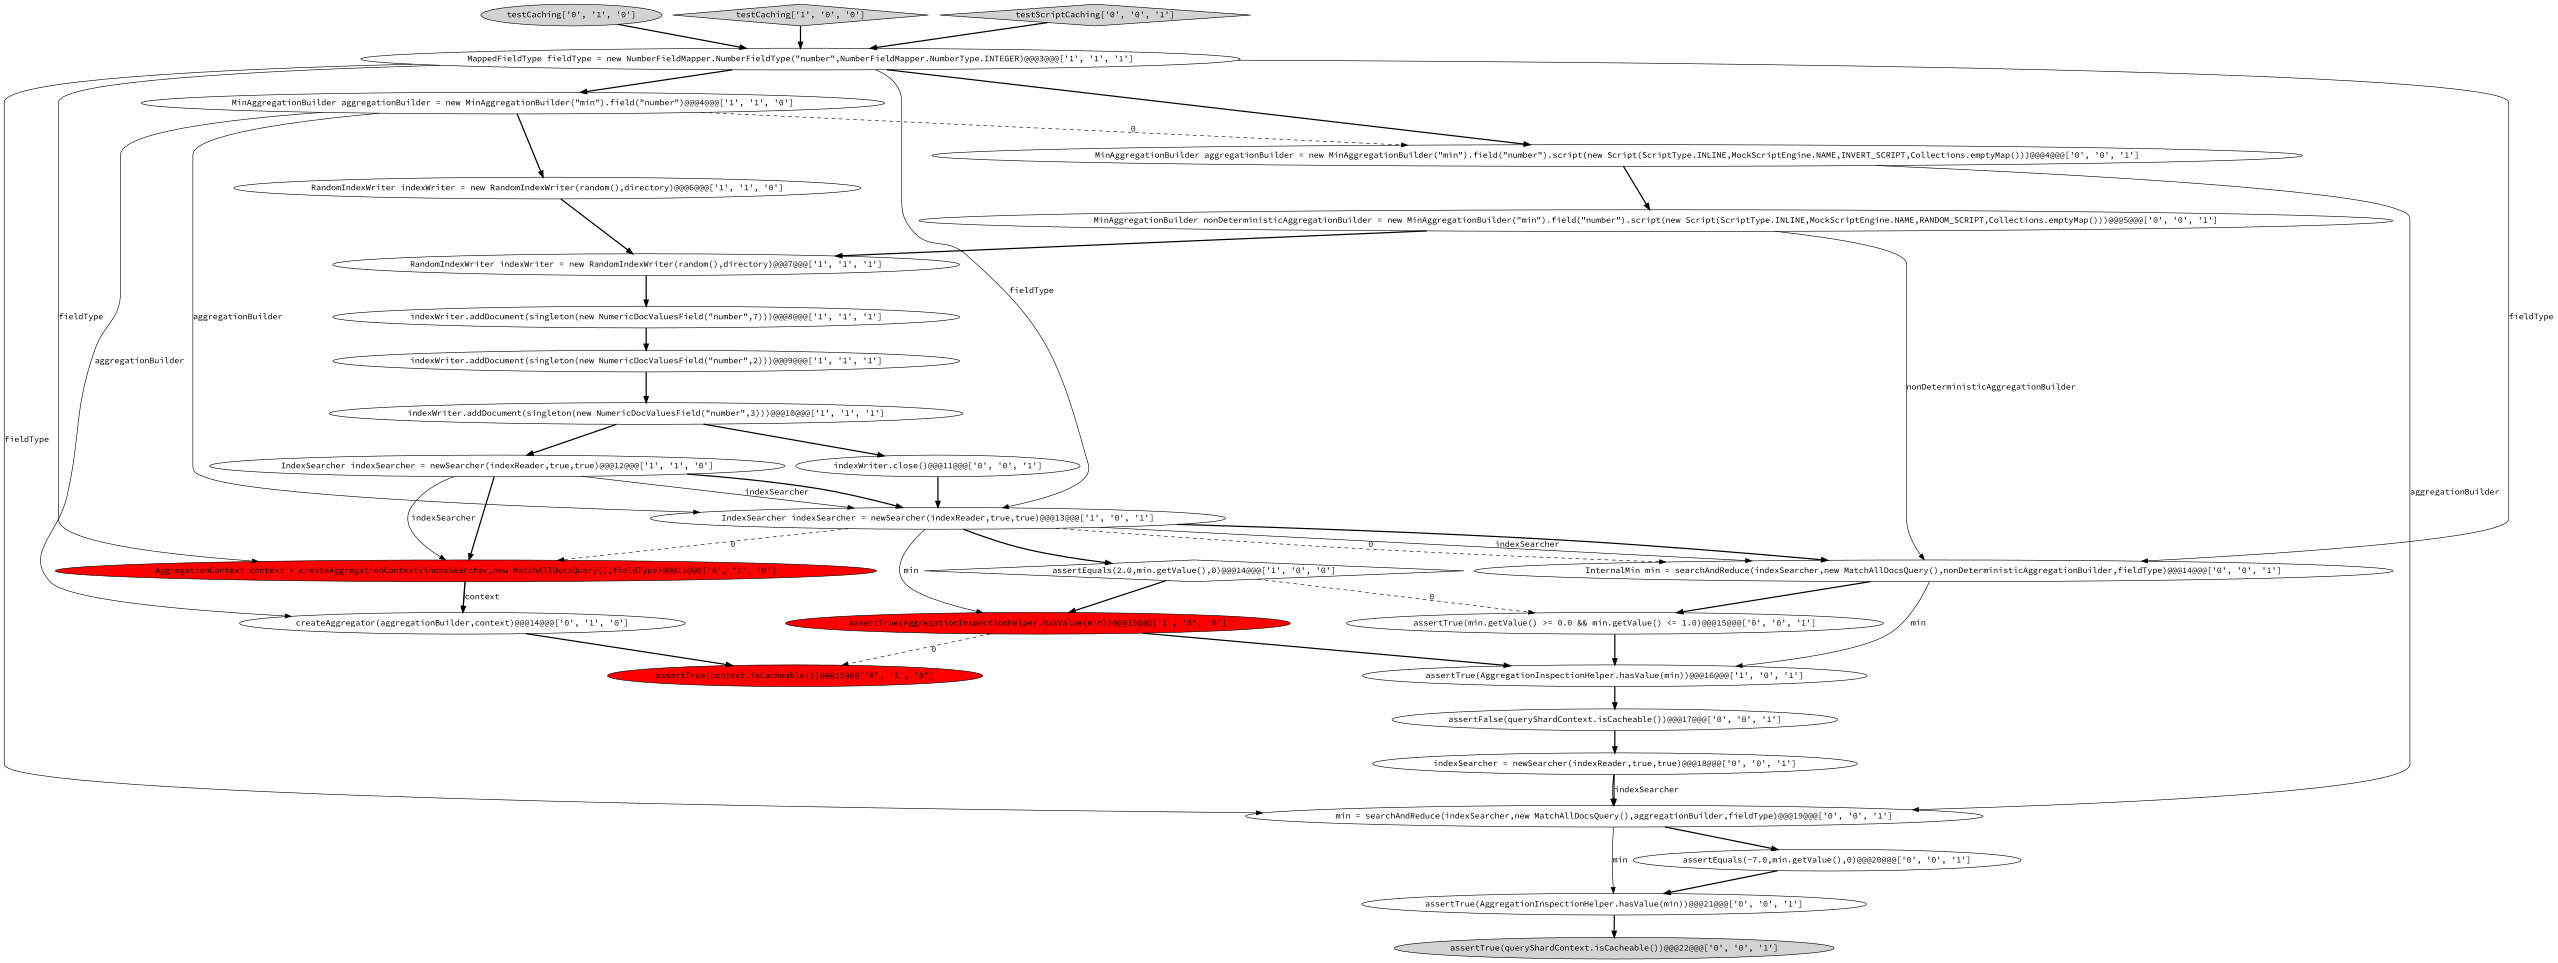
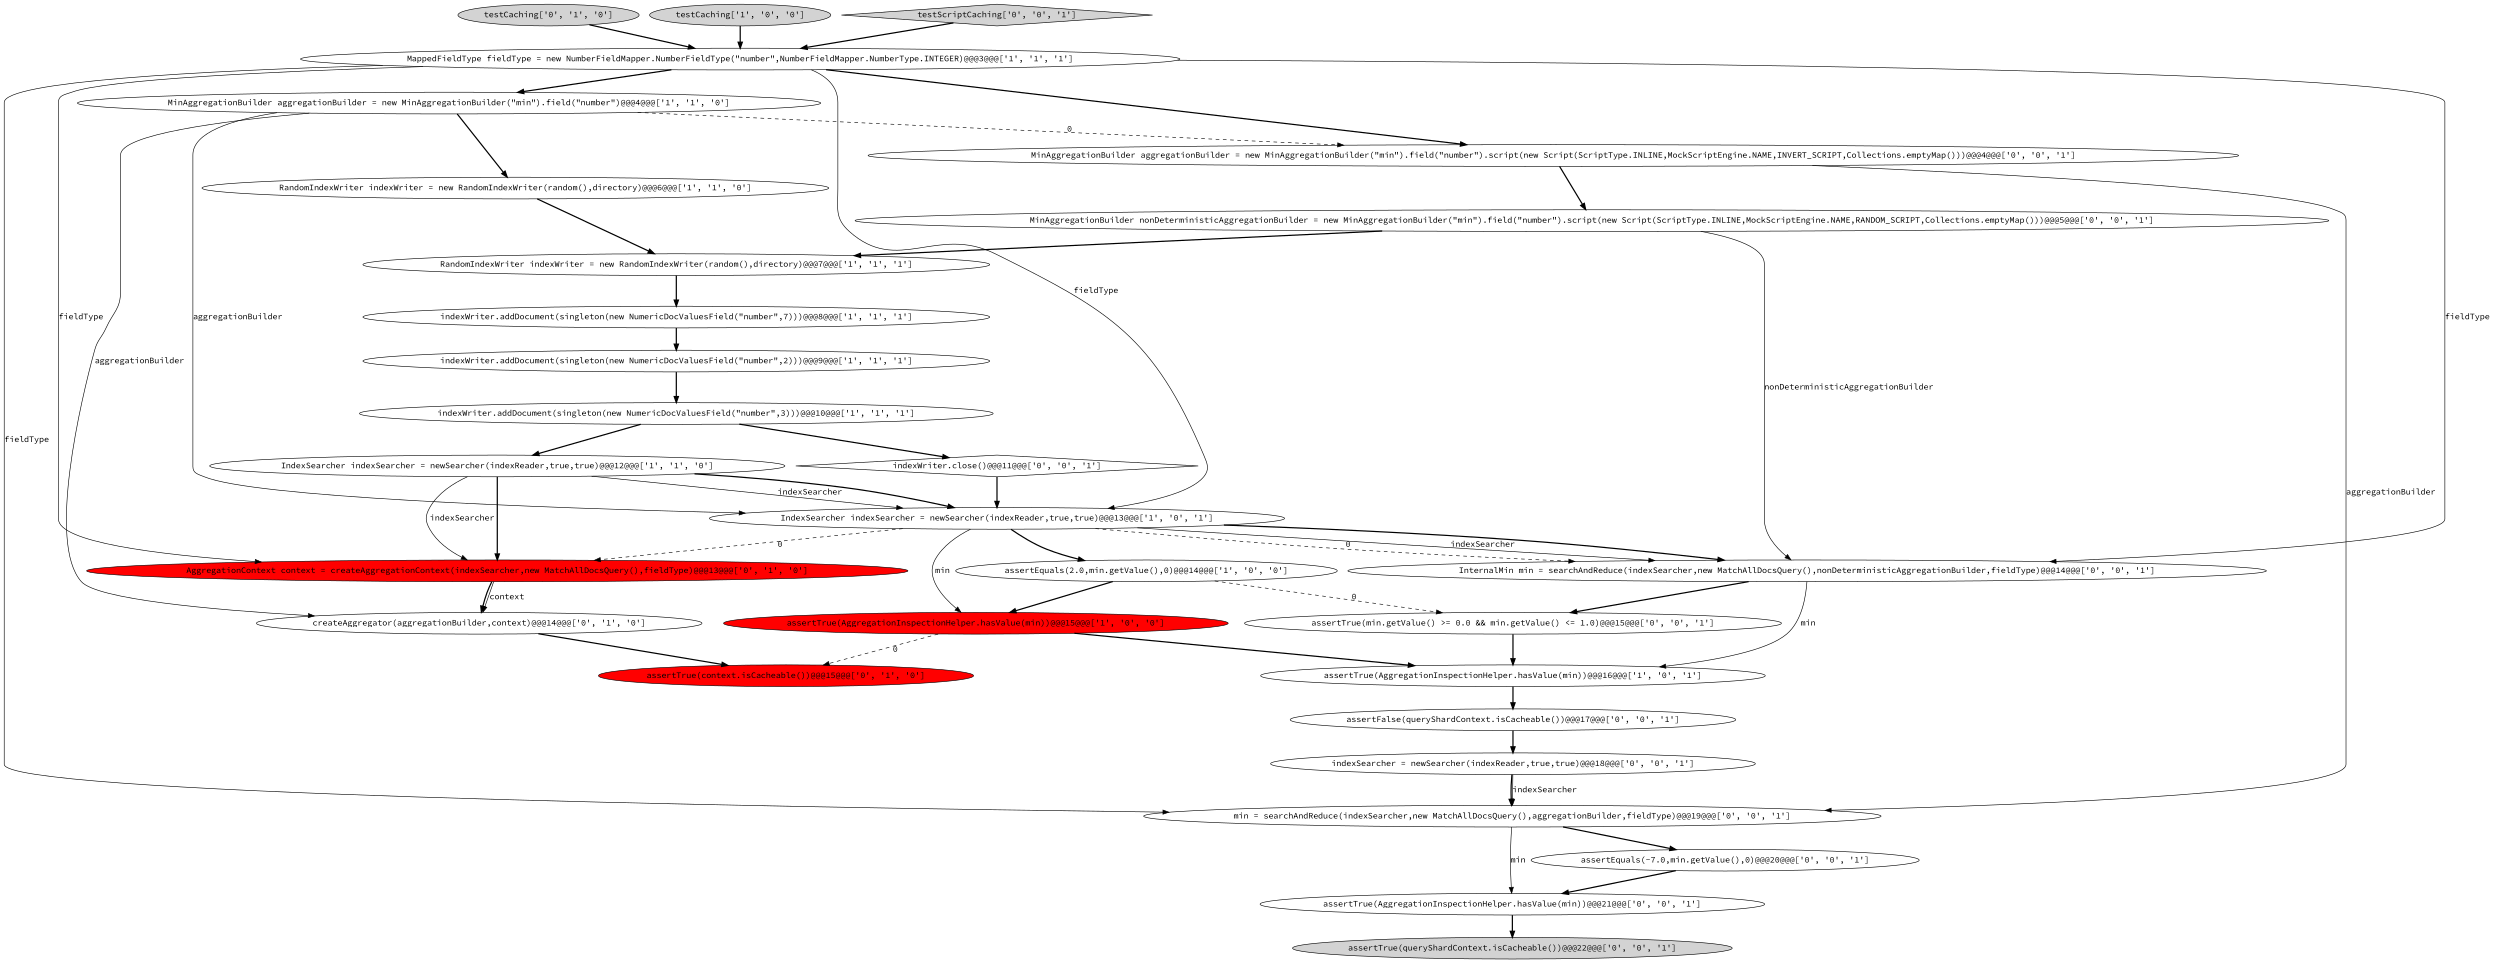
node "testCaching['1', '0', '0']": shape diamond -> ellipse
node "indexWriter.close()@@@11@@@['0', '0', '1']": shape ellipse -> diamond
node "assertEquals(2.0,min.getValue(),0)@@@14@@@['1', '0', '0']": shape diamond -> ellipse
